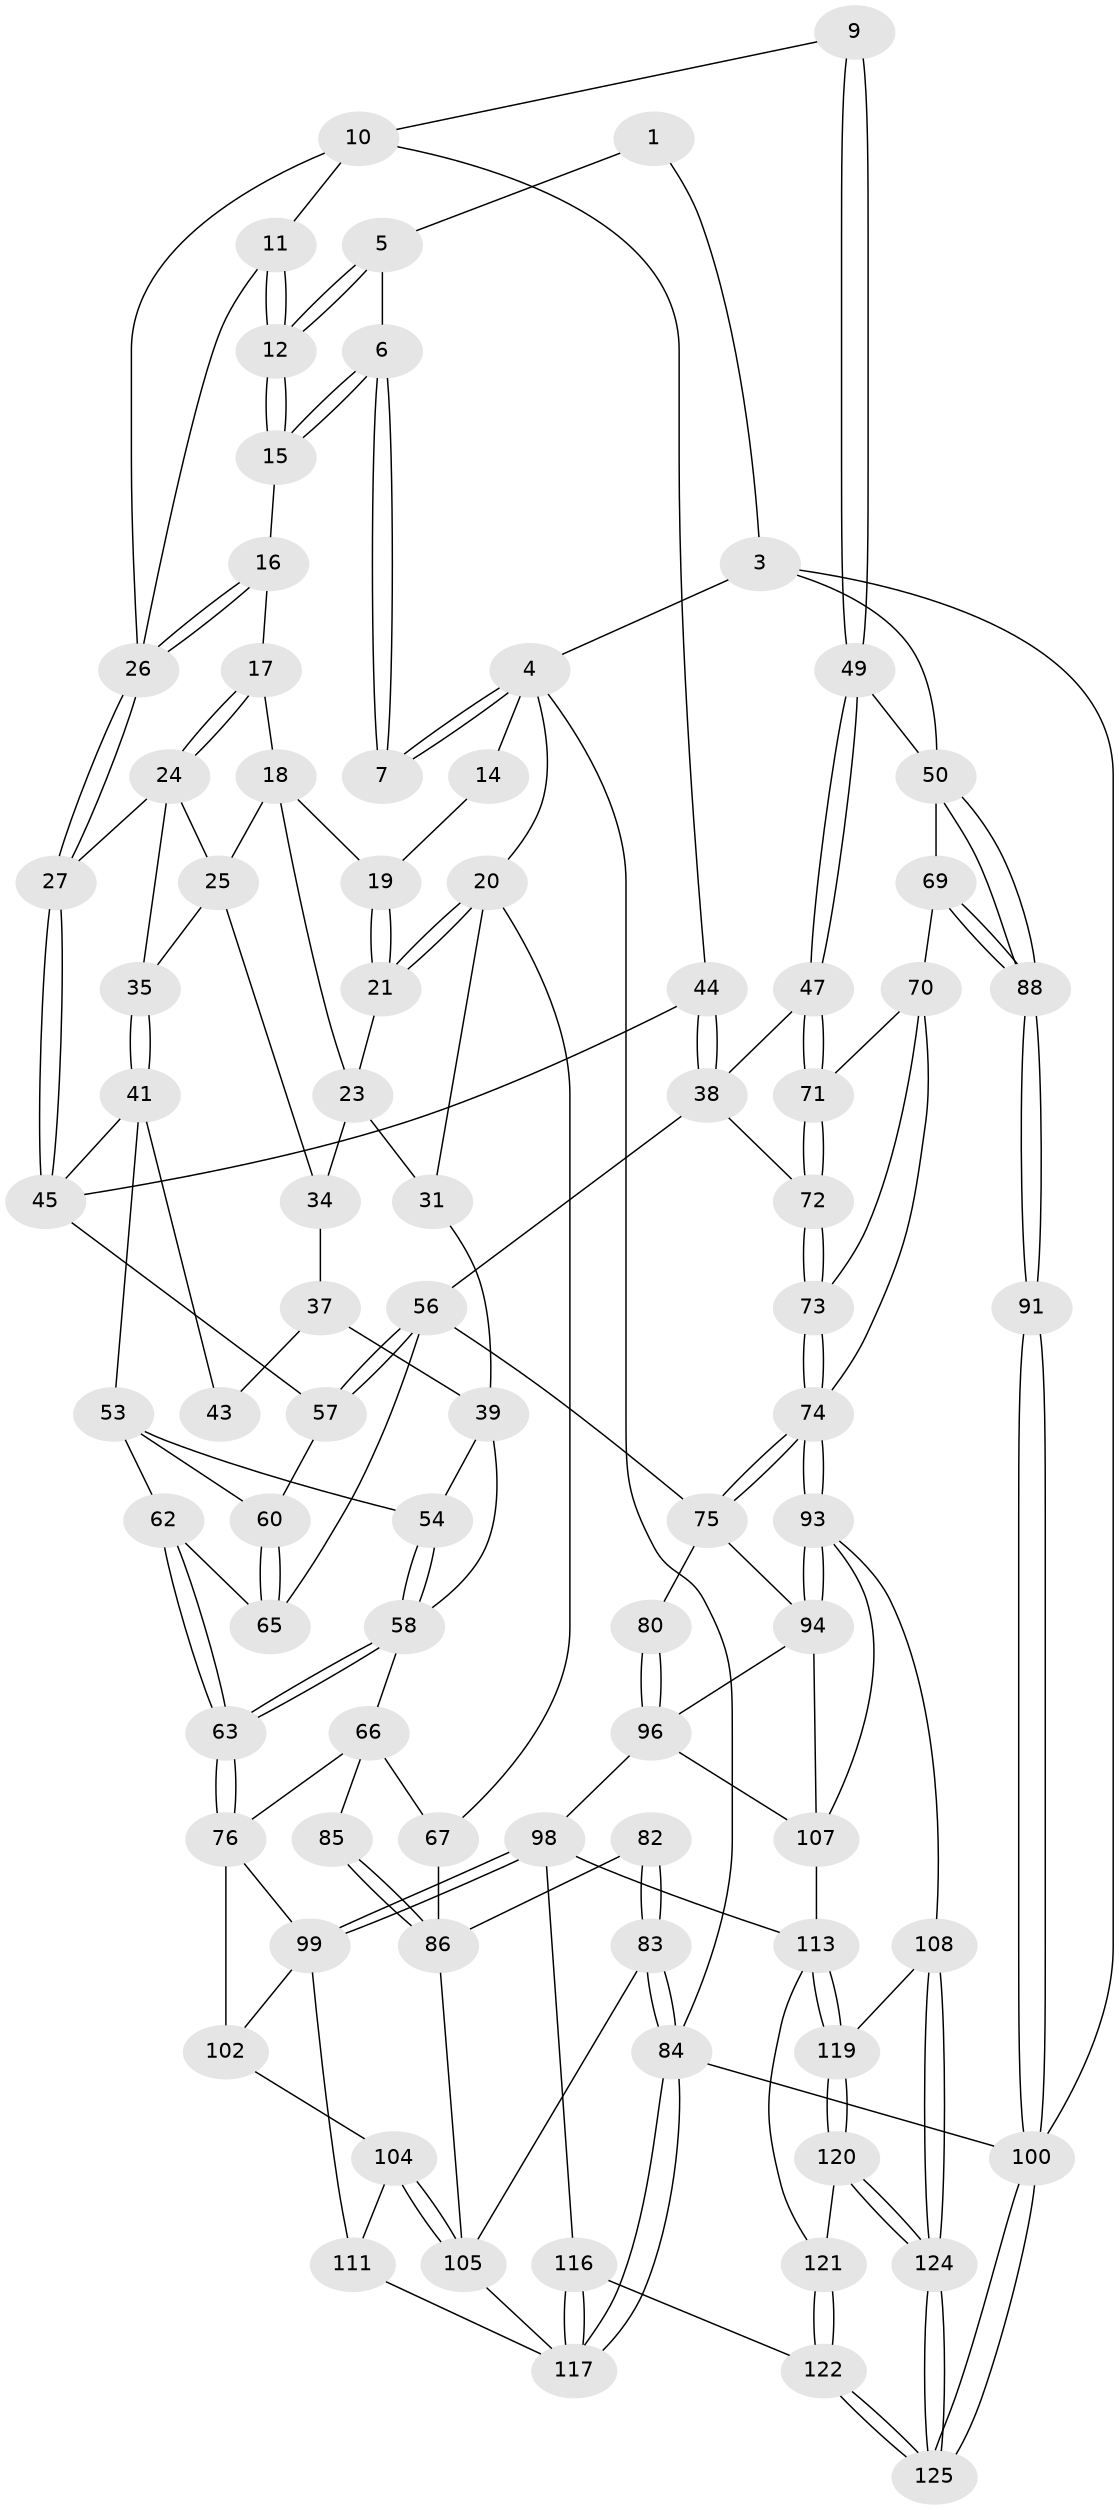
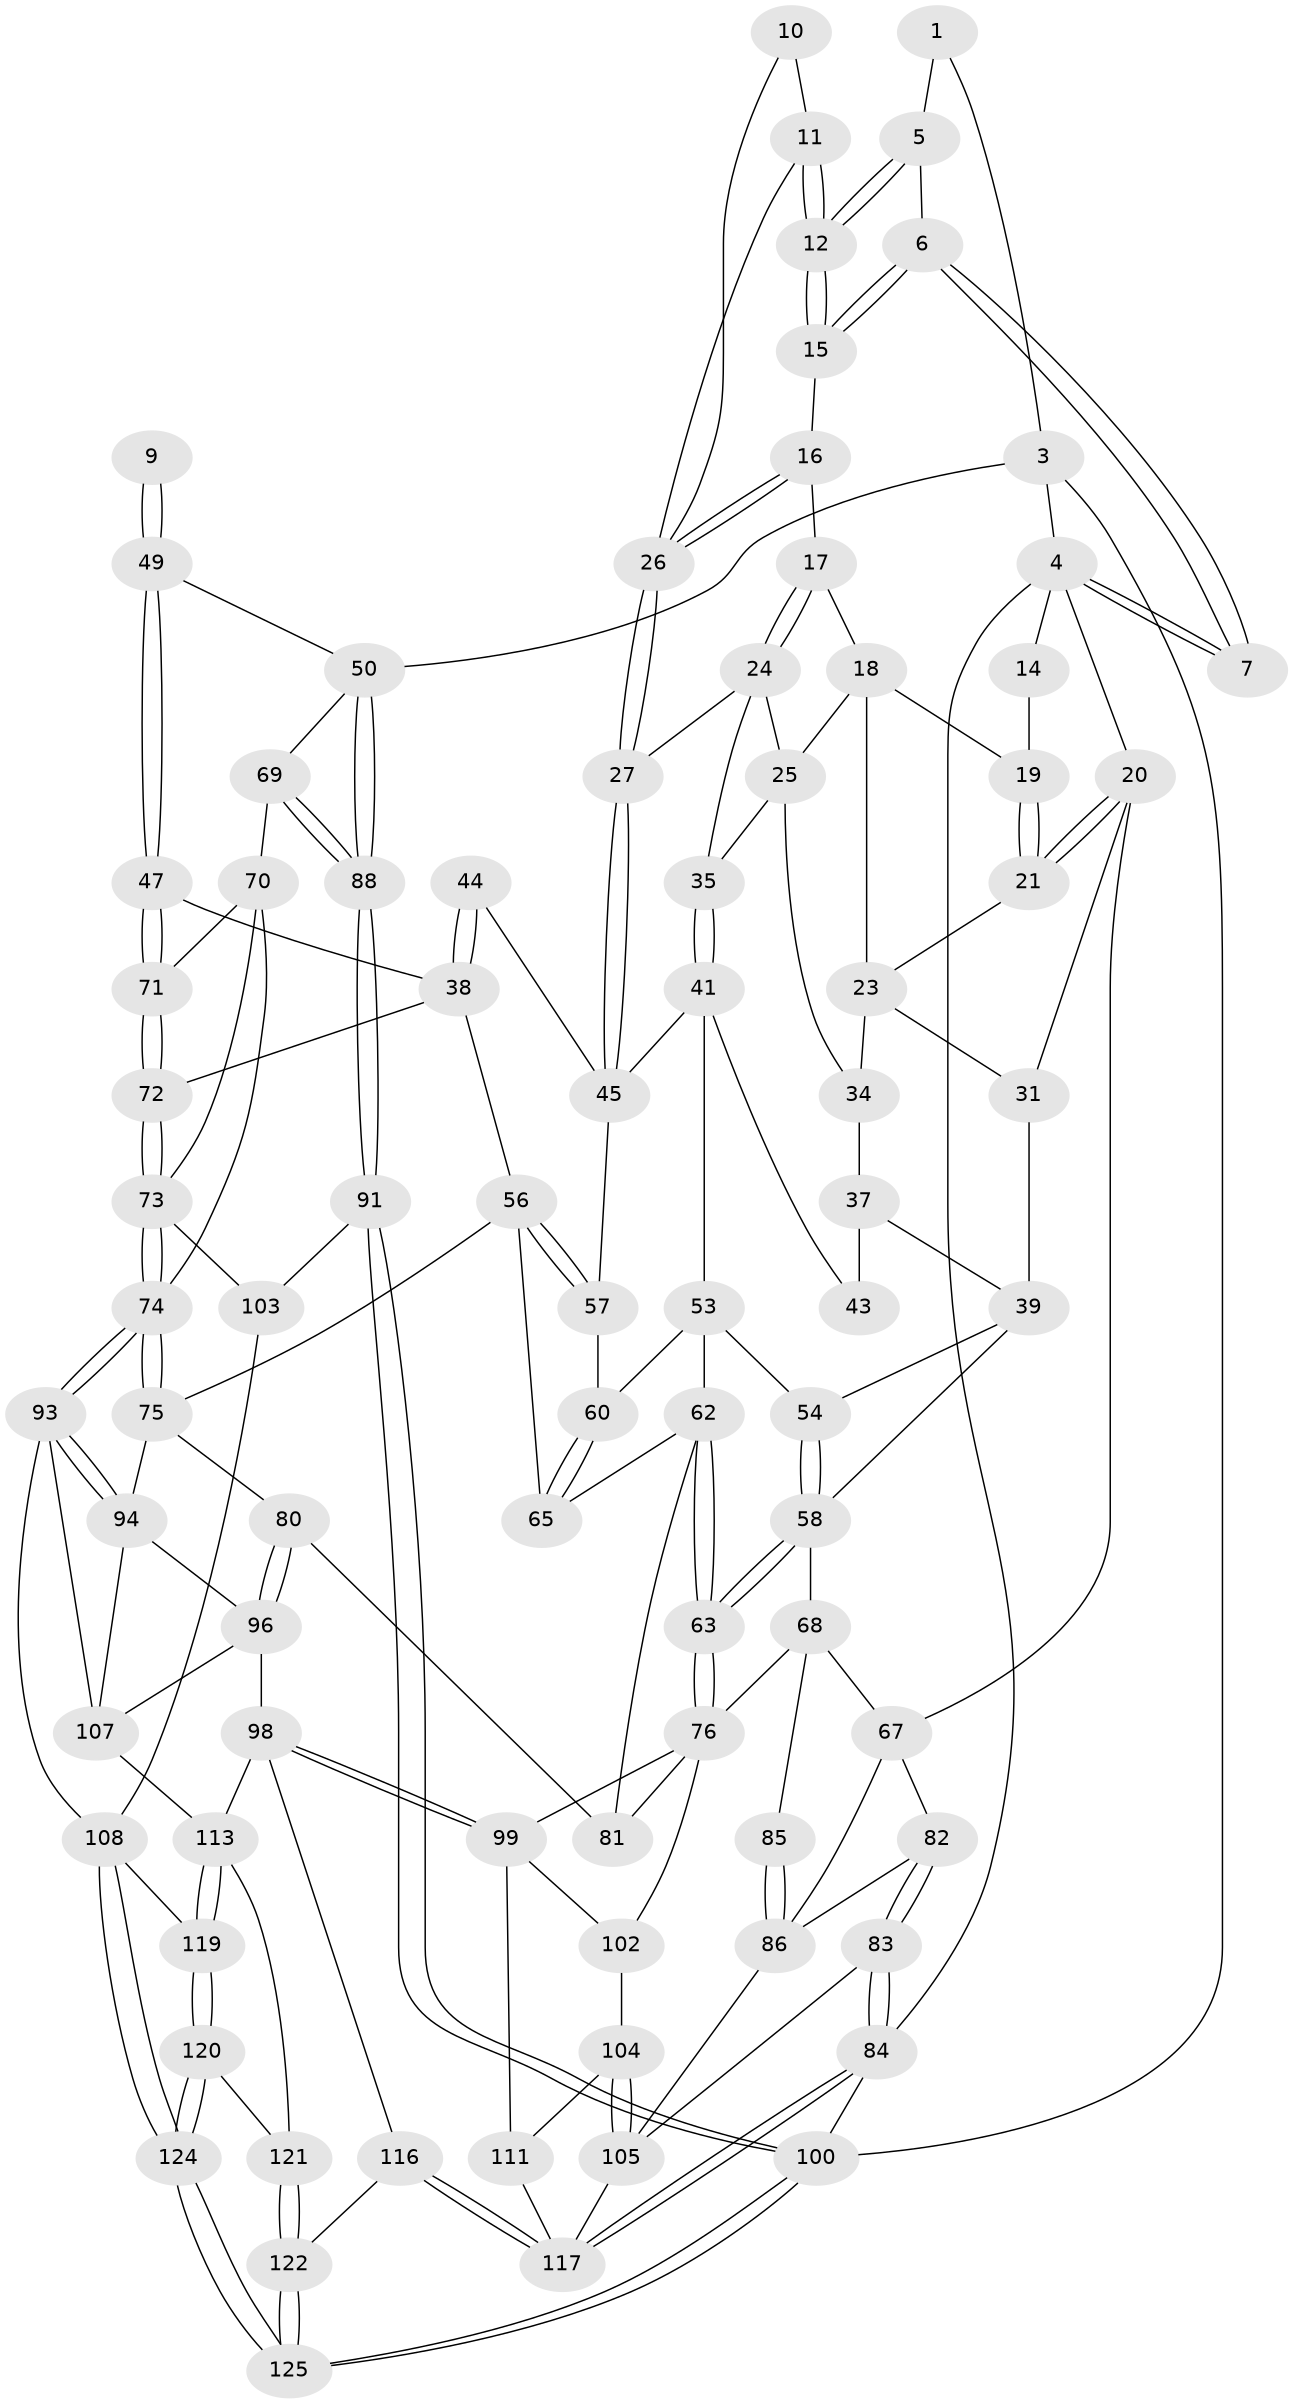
edge "9" -- "10": removed
edge "10" -- "44": removed
node "103": added
node "66": label "66" -> "68"
edge "67" -- "82": added
node "81": added
